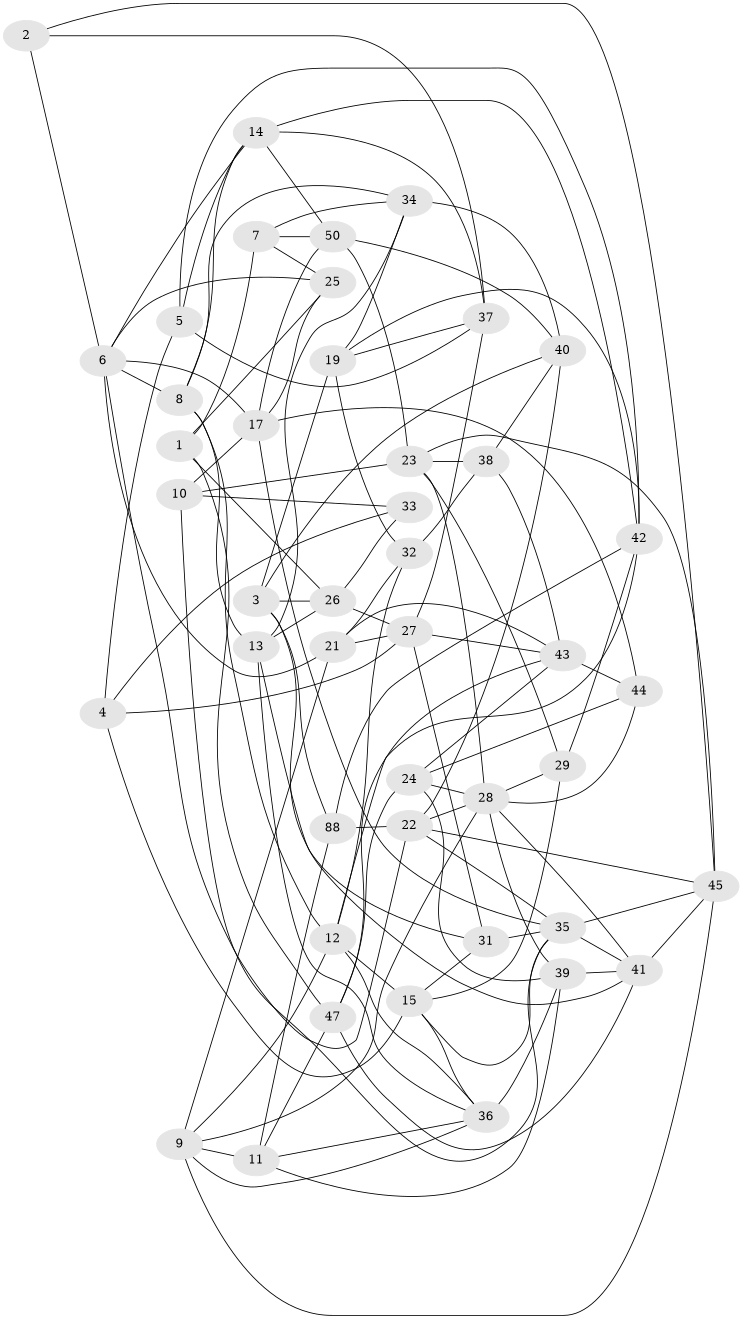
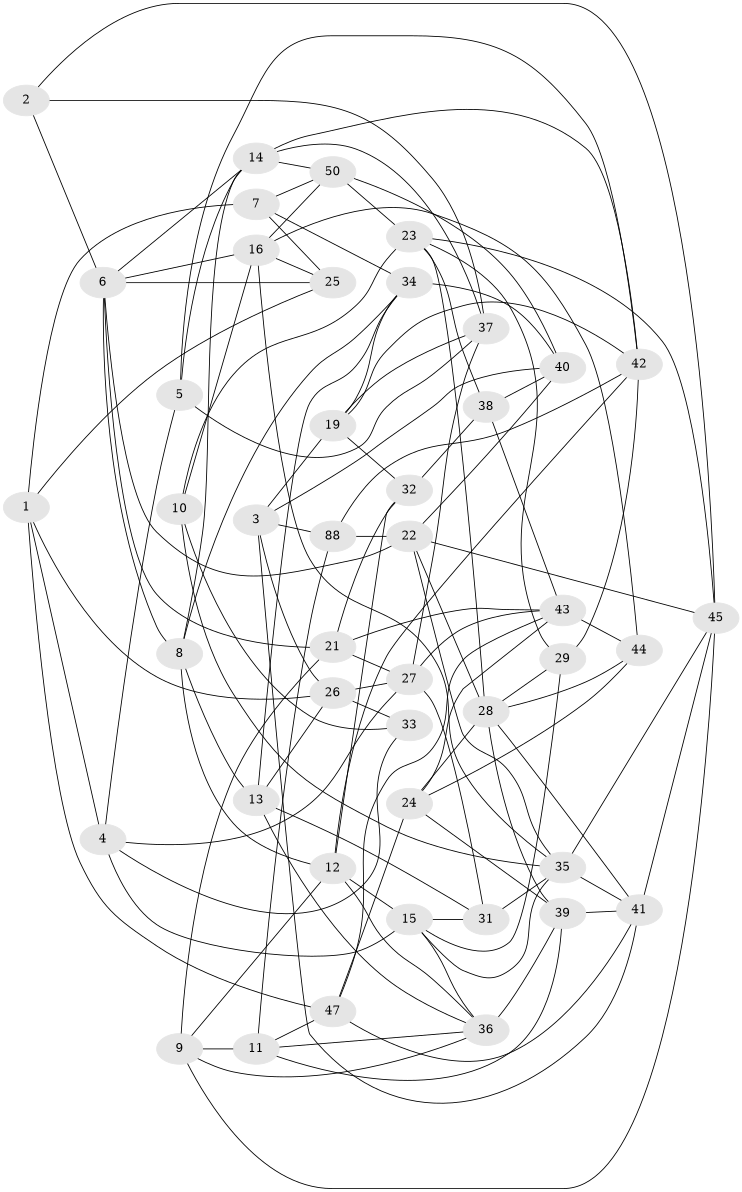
node "17": label "17" -> "16"
edge "1" -- "4": added
edge "28" -- "9": removed
